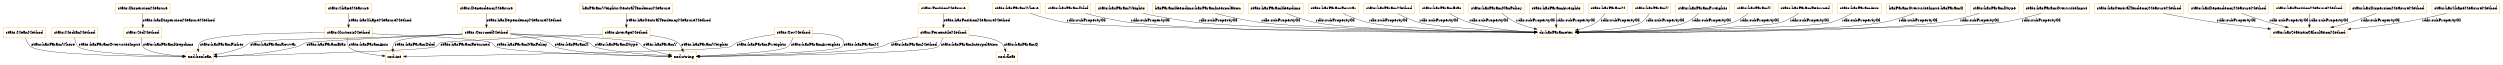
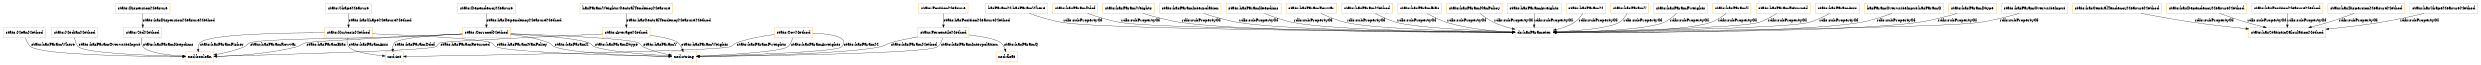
node "stats:hasParamWhere": label "stats:hasParamWhere" -> "hasParamM:hasParamWhere"
node "hasParamKeepdims:hasParamInterpolation": label "hasParamKeepdims:hasParamInterpolation" -> "stats:hasParamInterpolation"
